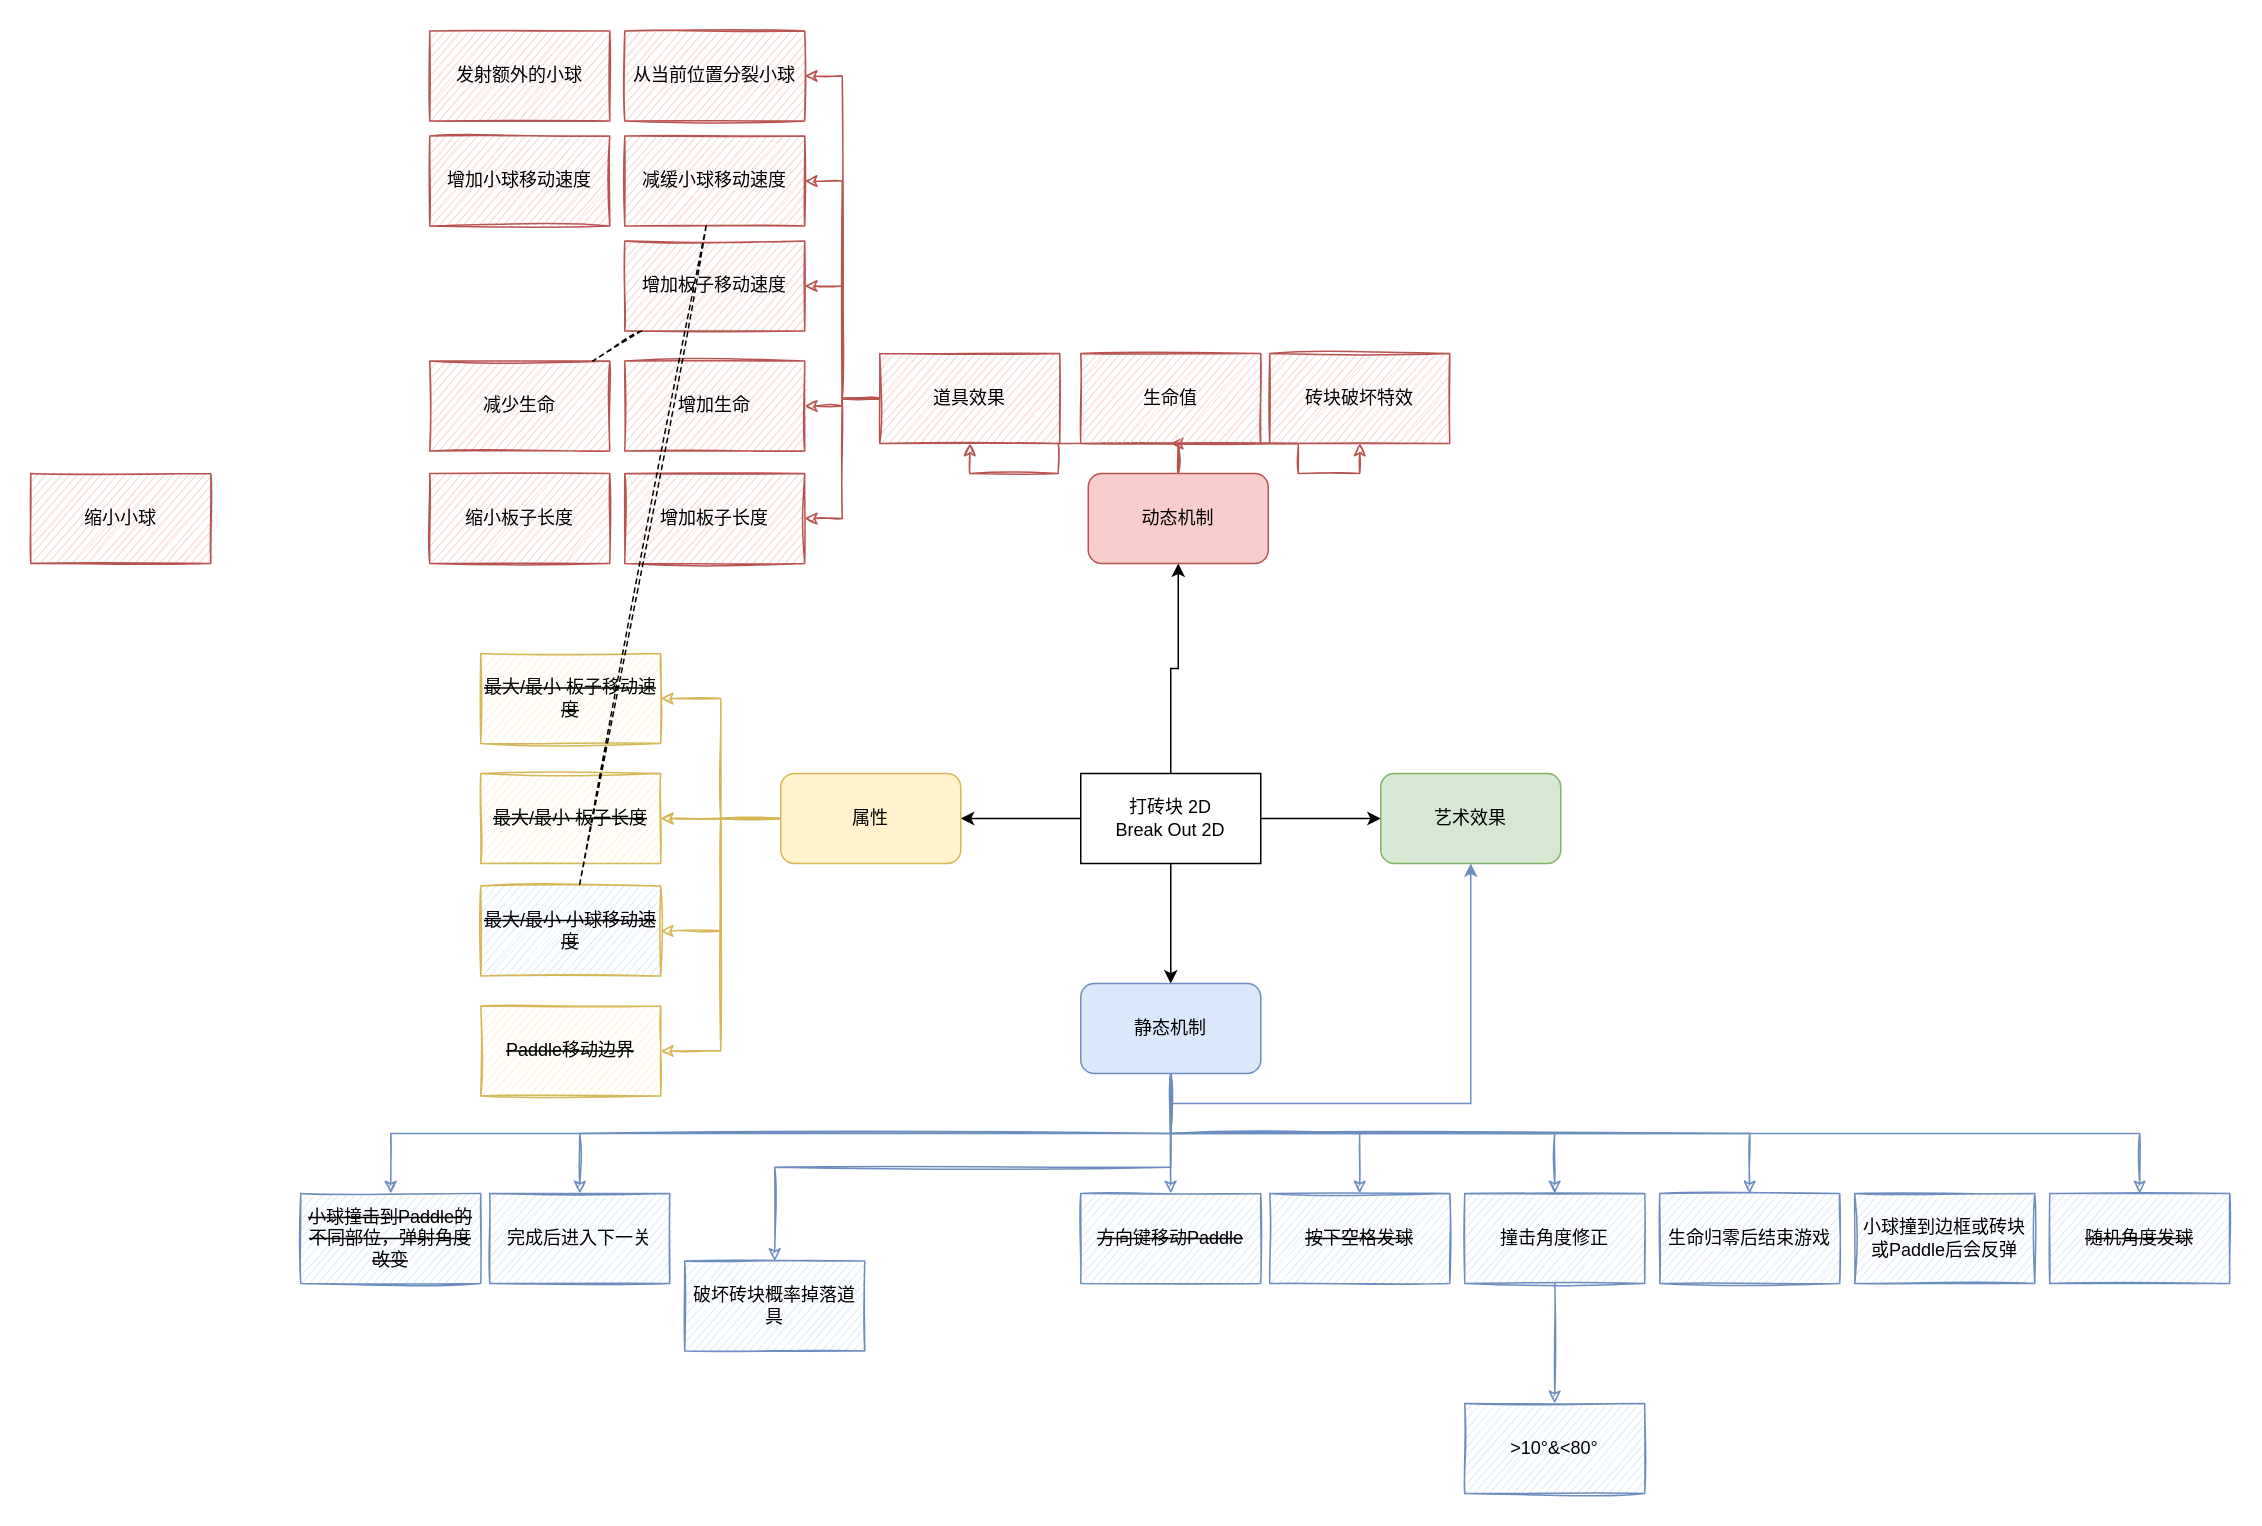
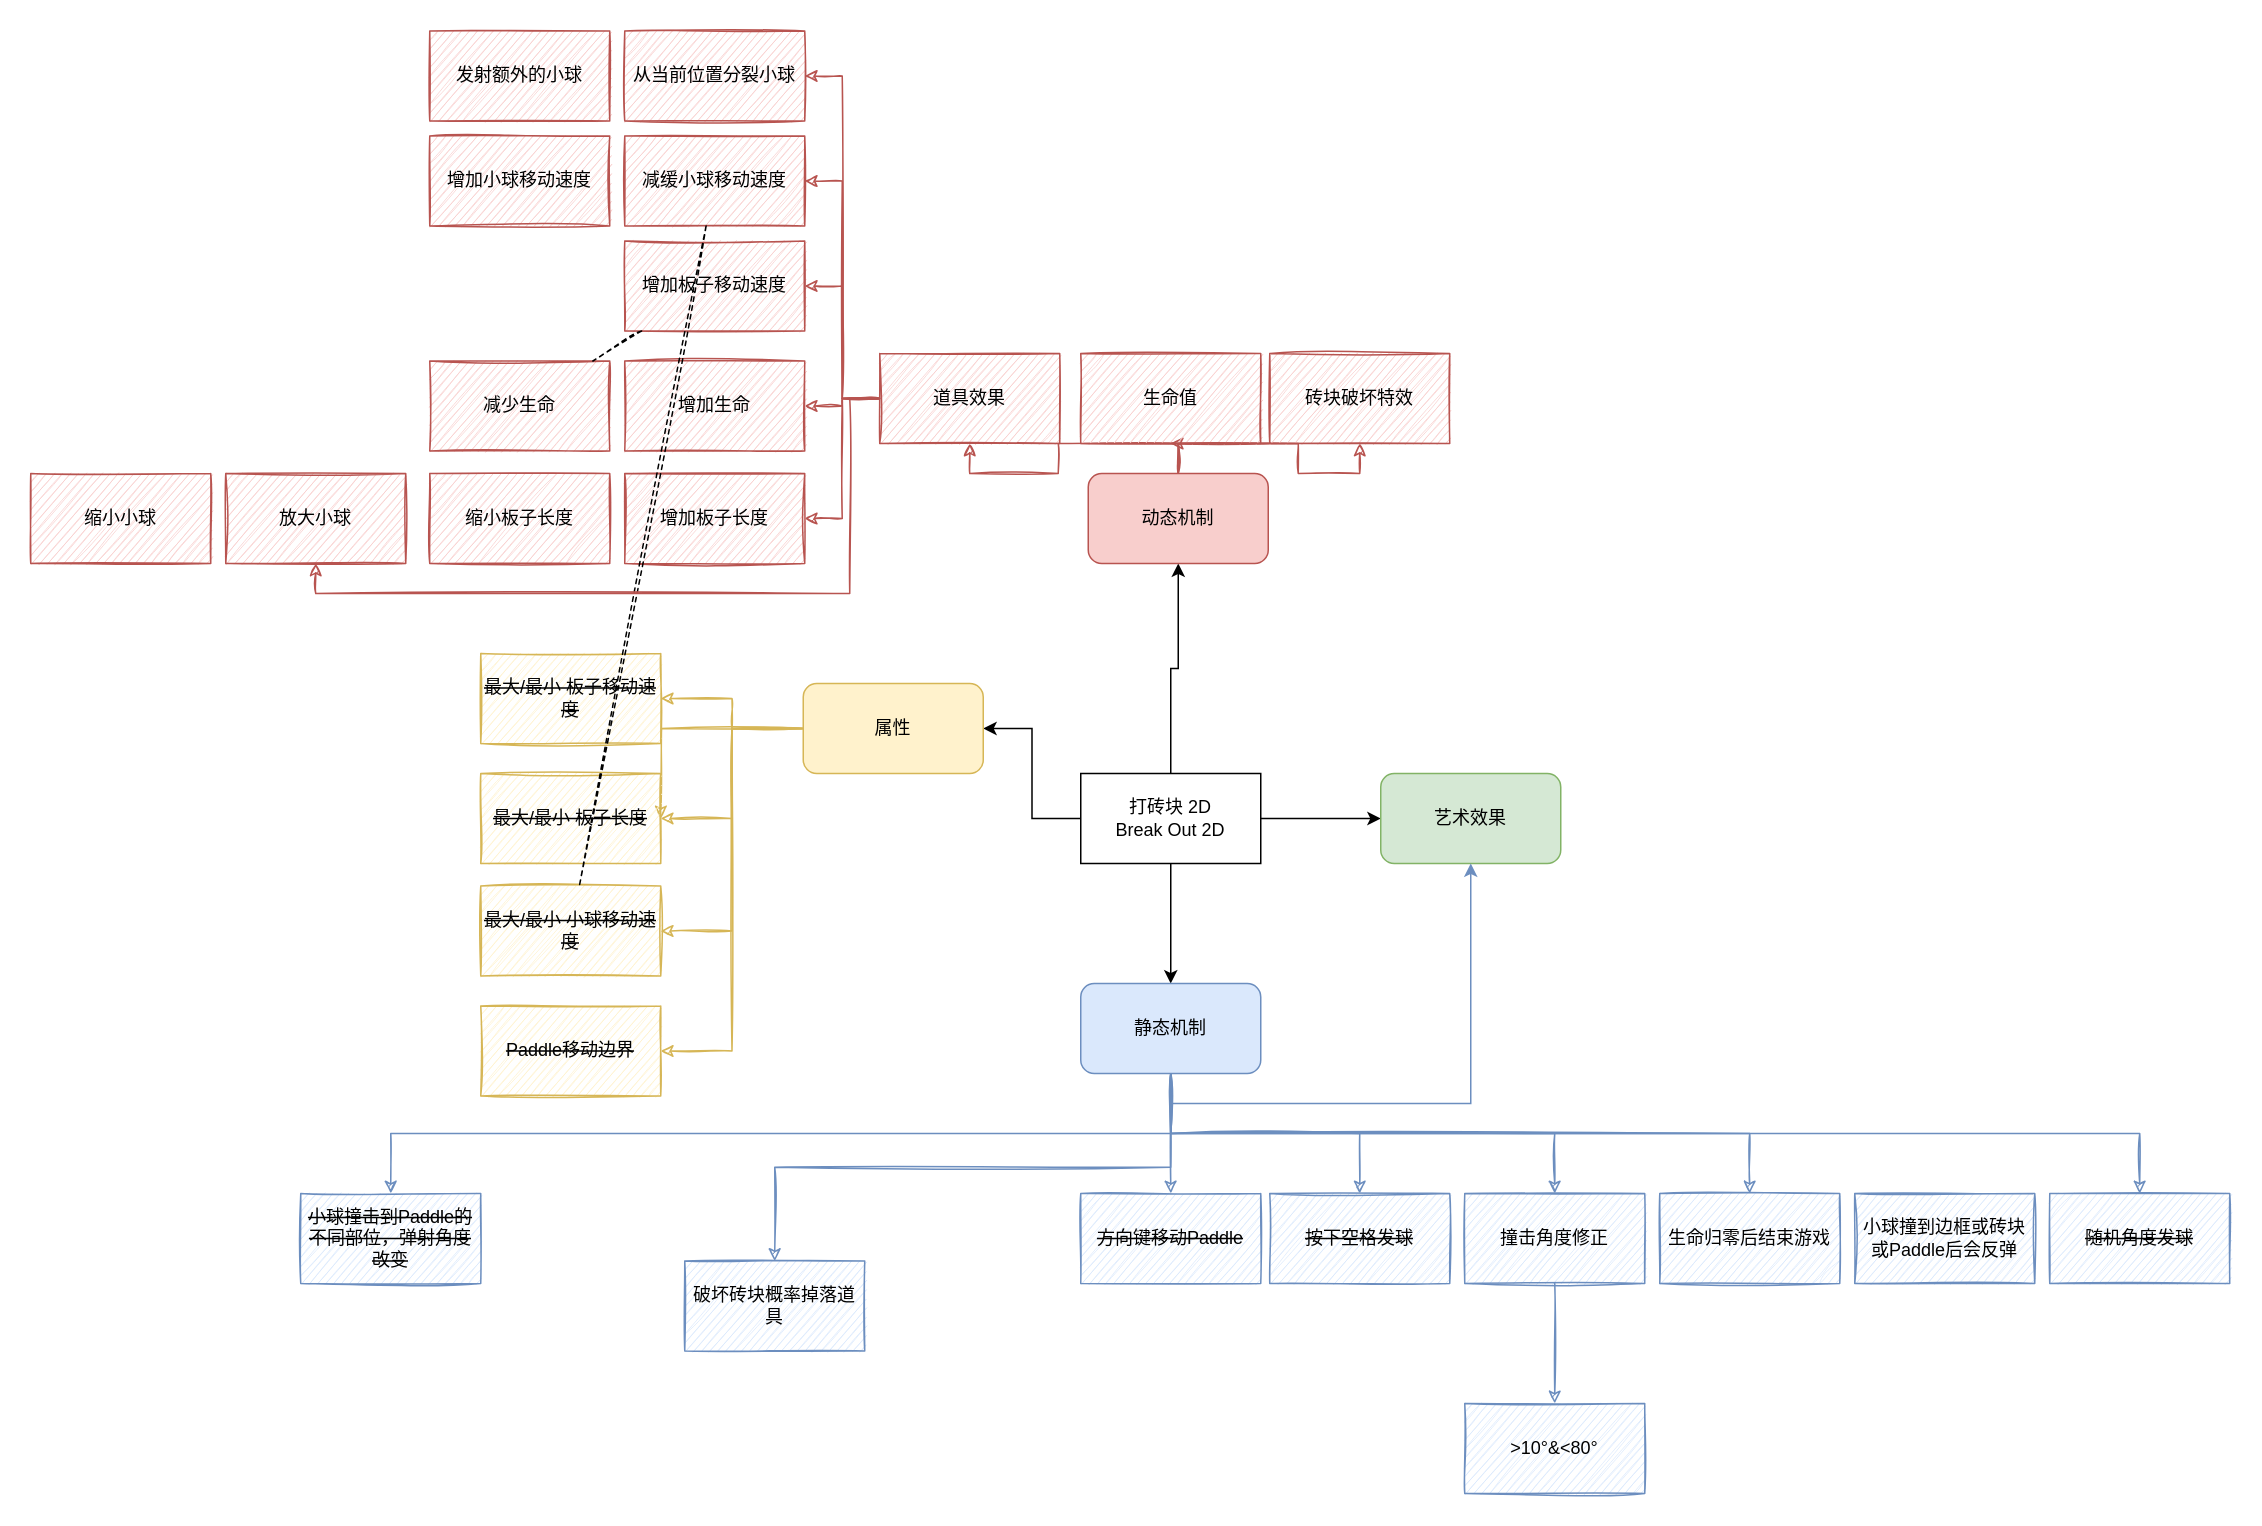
node "放大小球": added
edge "道具效果" -> "放大小球": added
node "属性": moved (871, 818) -> (893, 728)
node "最大/最小 小球移动速度": fillcolor #dae8fc -> #fff2cc
edge "静态机制" -> "完成后进入下一关": removed
node "完成后进入下一关": removed
